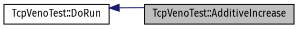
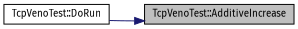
edge "TcpVenoTest::AdditiveIncrease" -> "TcpVenoTest::DoRun": reversed
